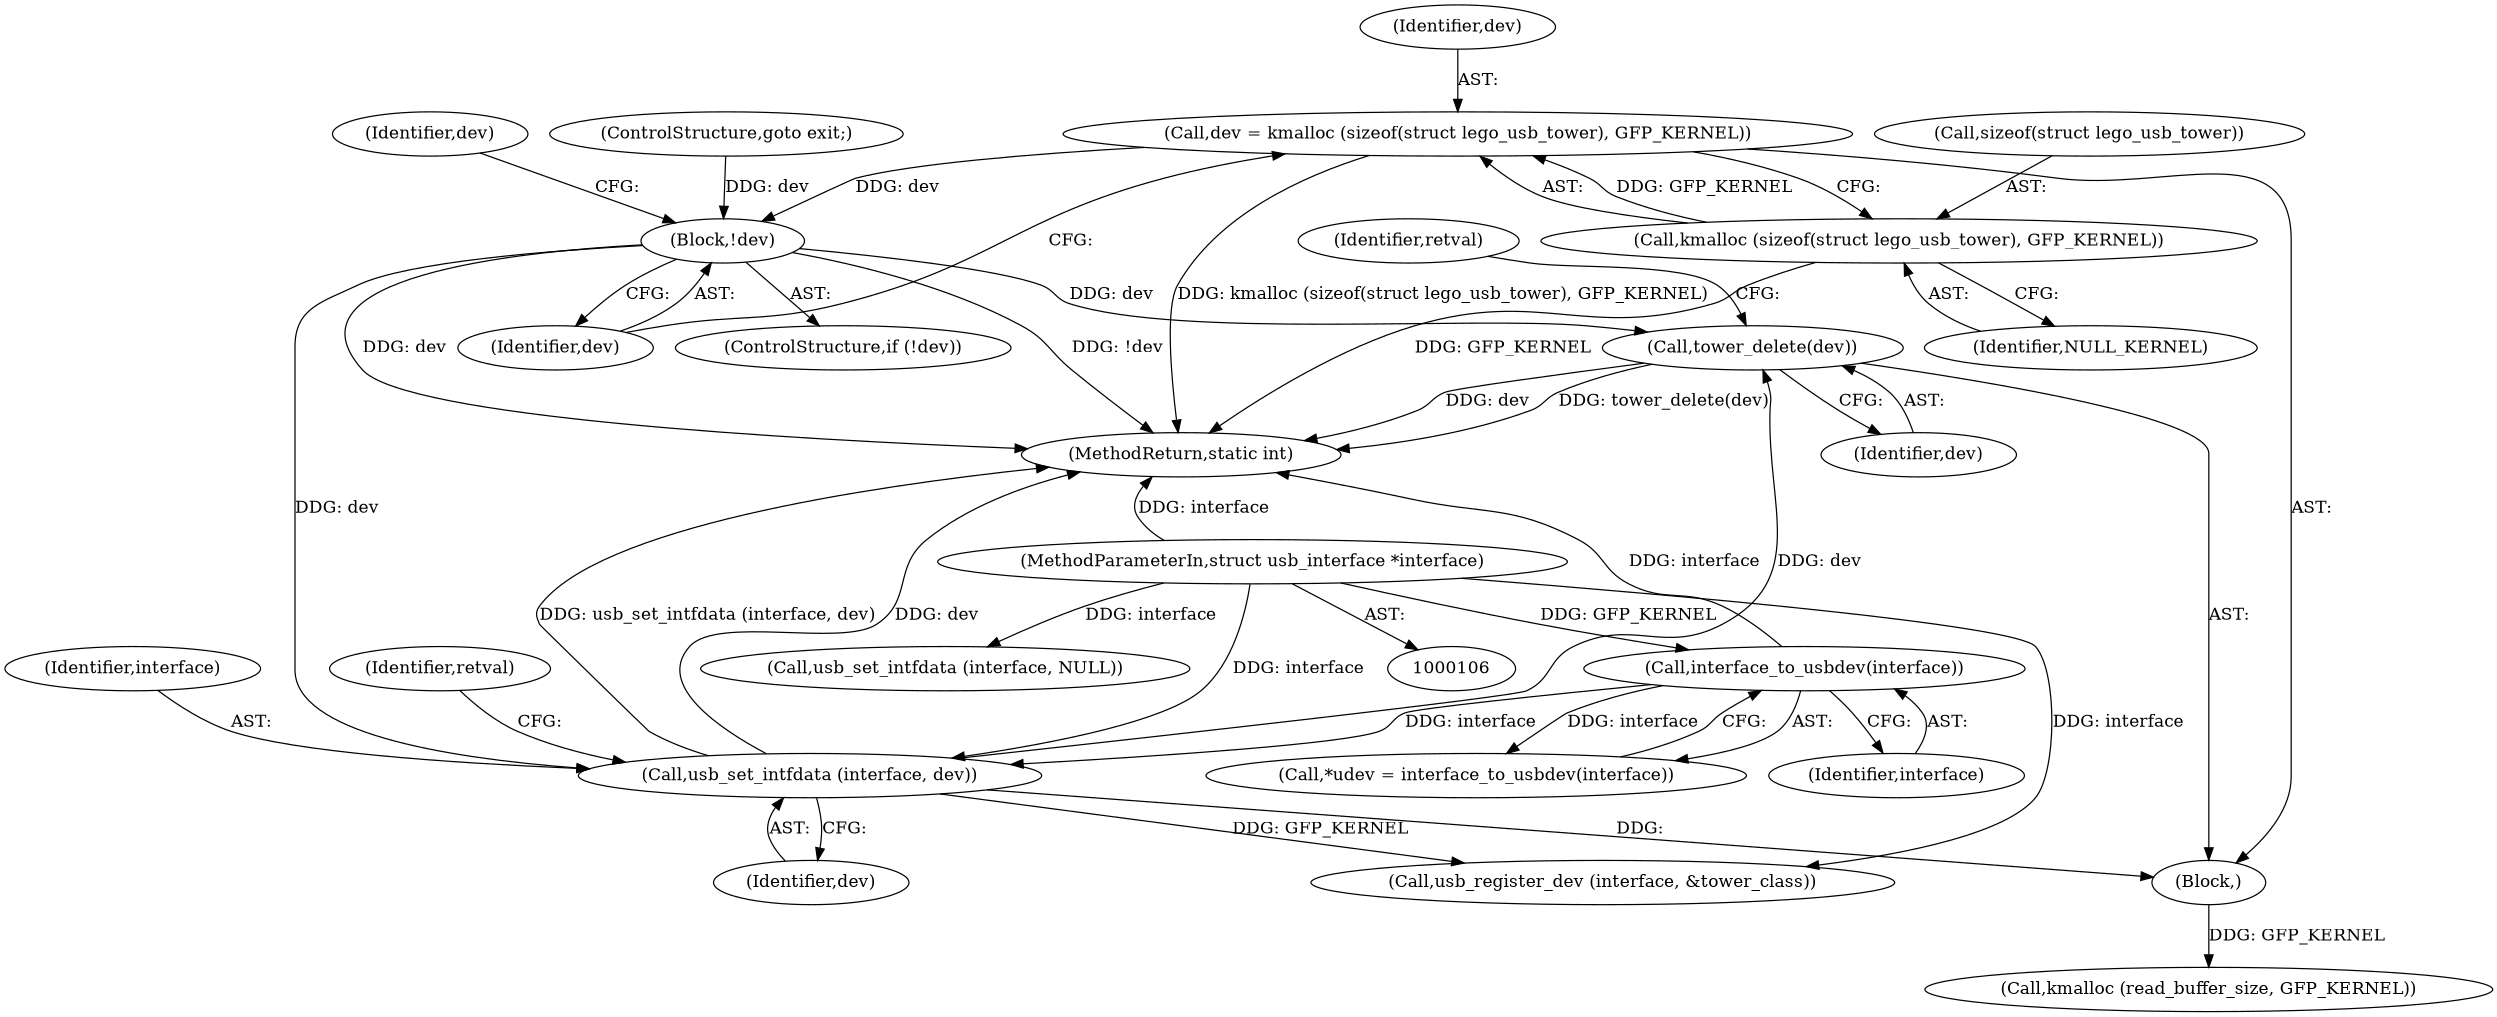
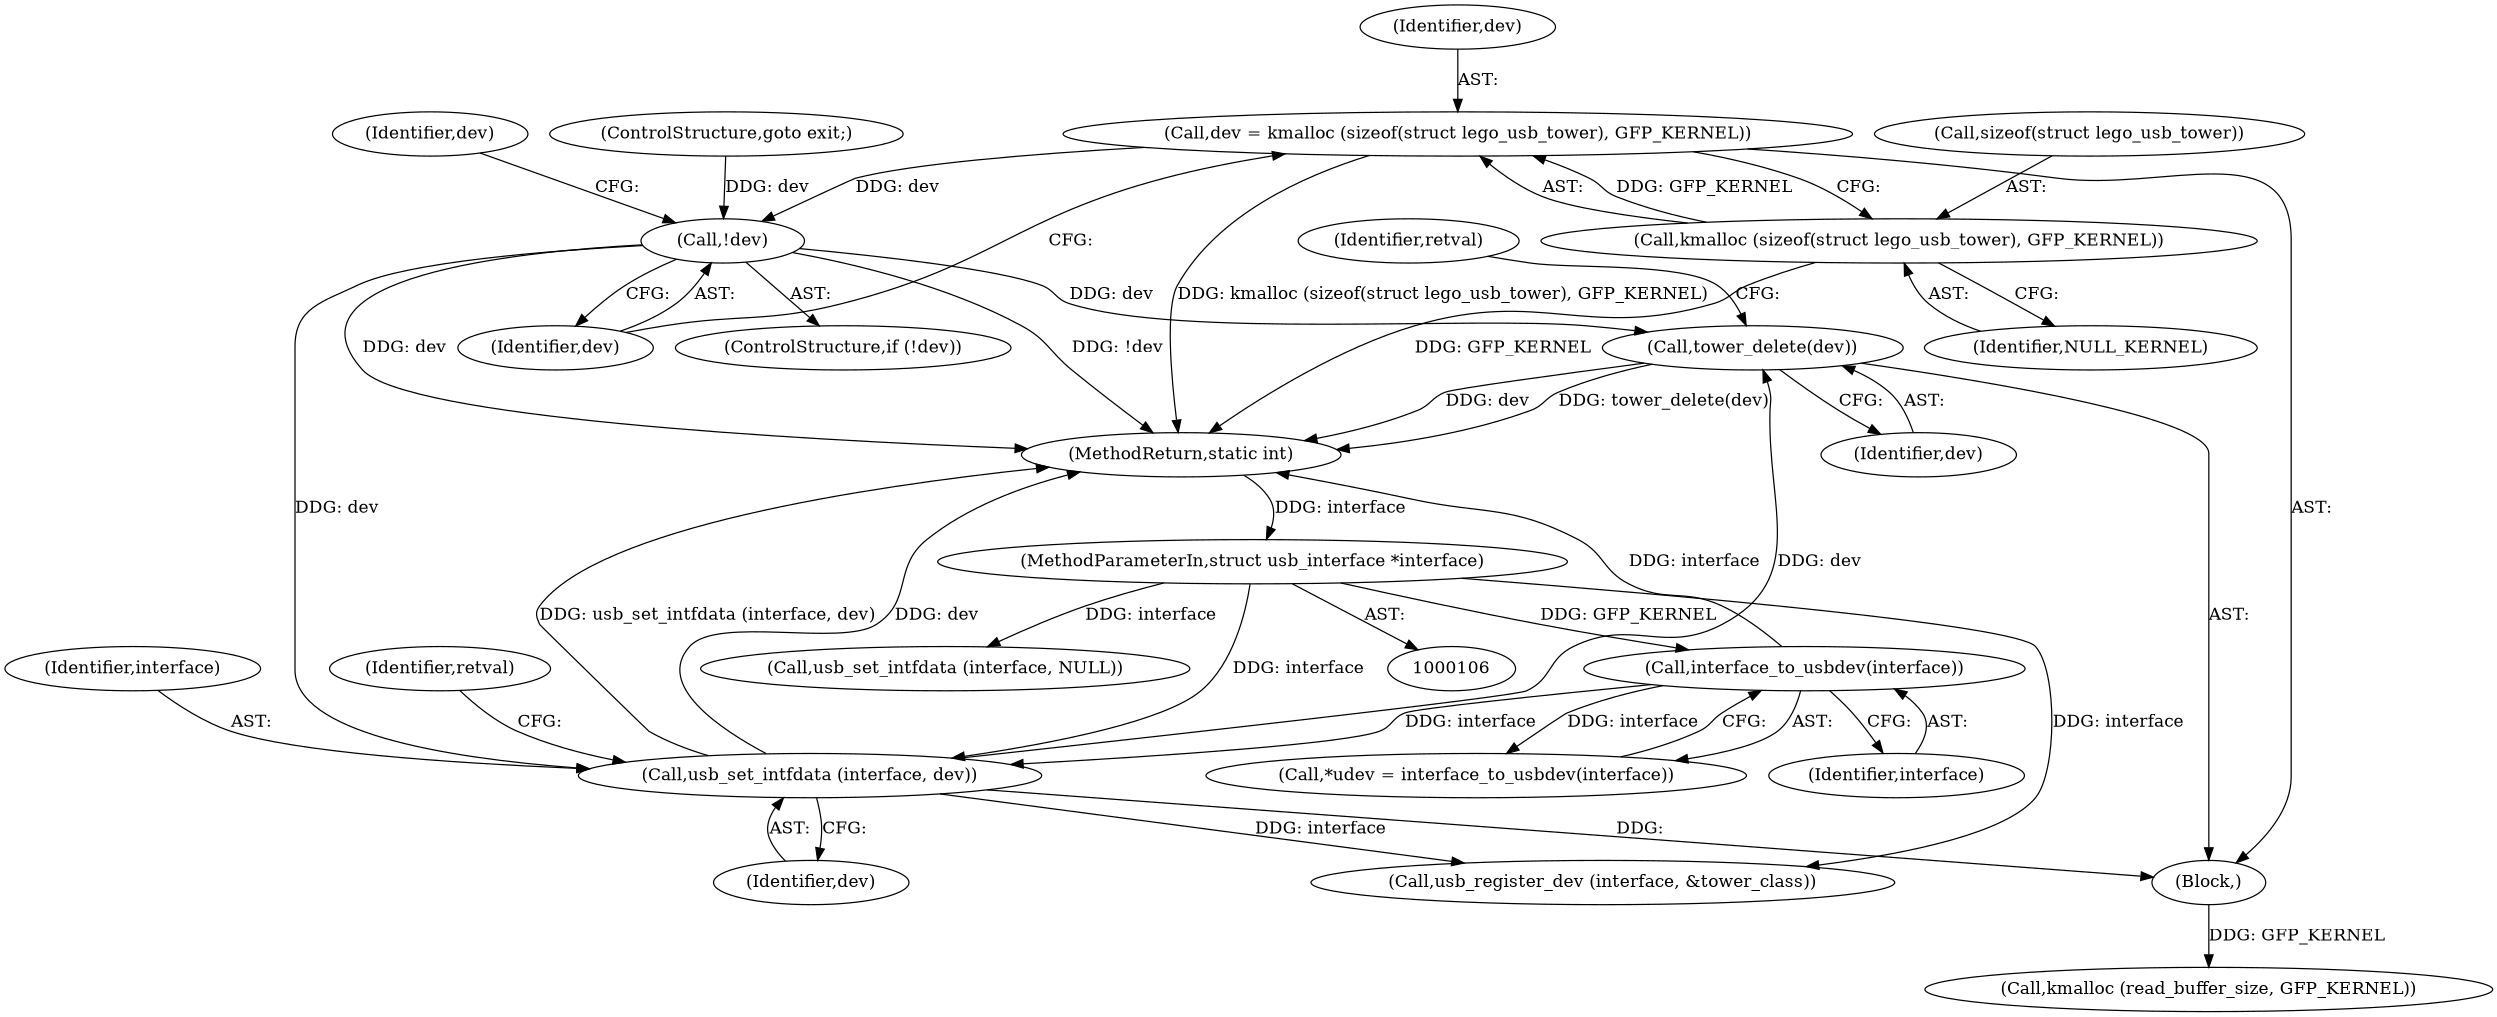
node "(Block,!dev)": label "(Block,!dev)" -> "(Call,!dev)"
edge "(MethodParameterIn,struct usb_interface *interface)" -> "(MethodReturn,static int)": reversed
edge "(Call,usb_set_intfdata (interface, dev))" -> "(Call,usb_register_dev (interface, &tower_class))": label "DDG: GFP_KERNEL" -> "DDG: interface"
